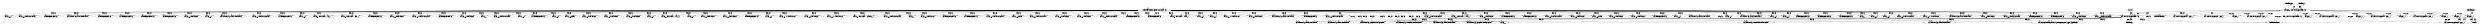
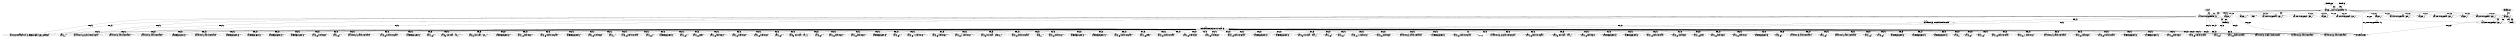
edge "(MethodParameterIn,register const u_char *bp)" -> "(Call,addrtostr6(bp, source_buf, sizeof(source_buf)))": reversed
node "(MethodParameterIn,)": label "(MethodParameterIn,)" -> "(Block,)"
edge "(Call,(const struct pgm_header *)bp)" -> "(Call,addrtostr6(bp, group_buf, sizeof(group_buf)))": removed, label "DDG: bp"
